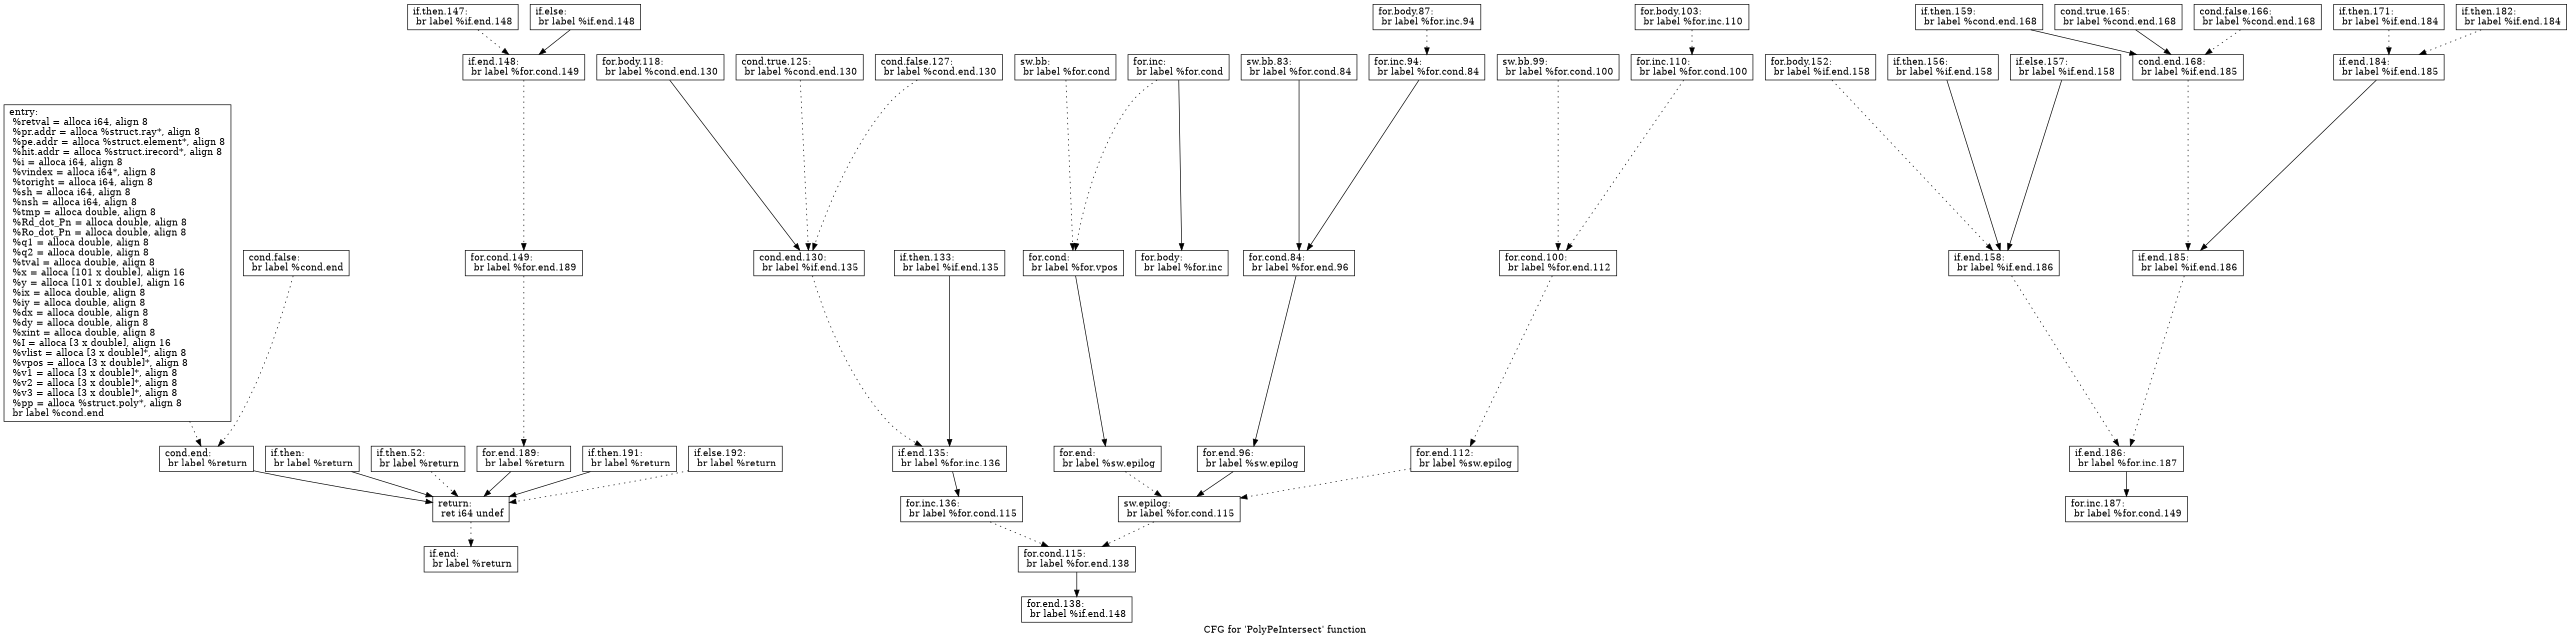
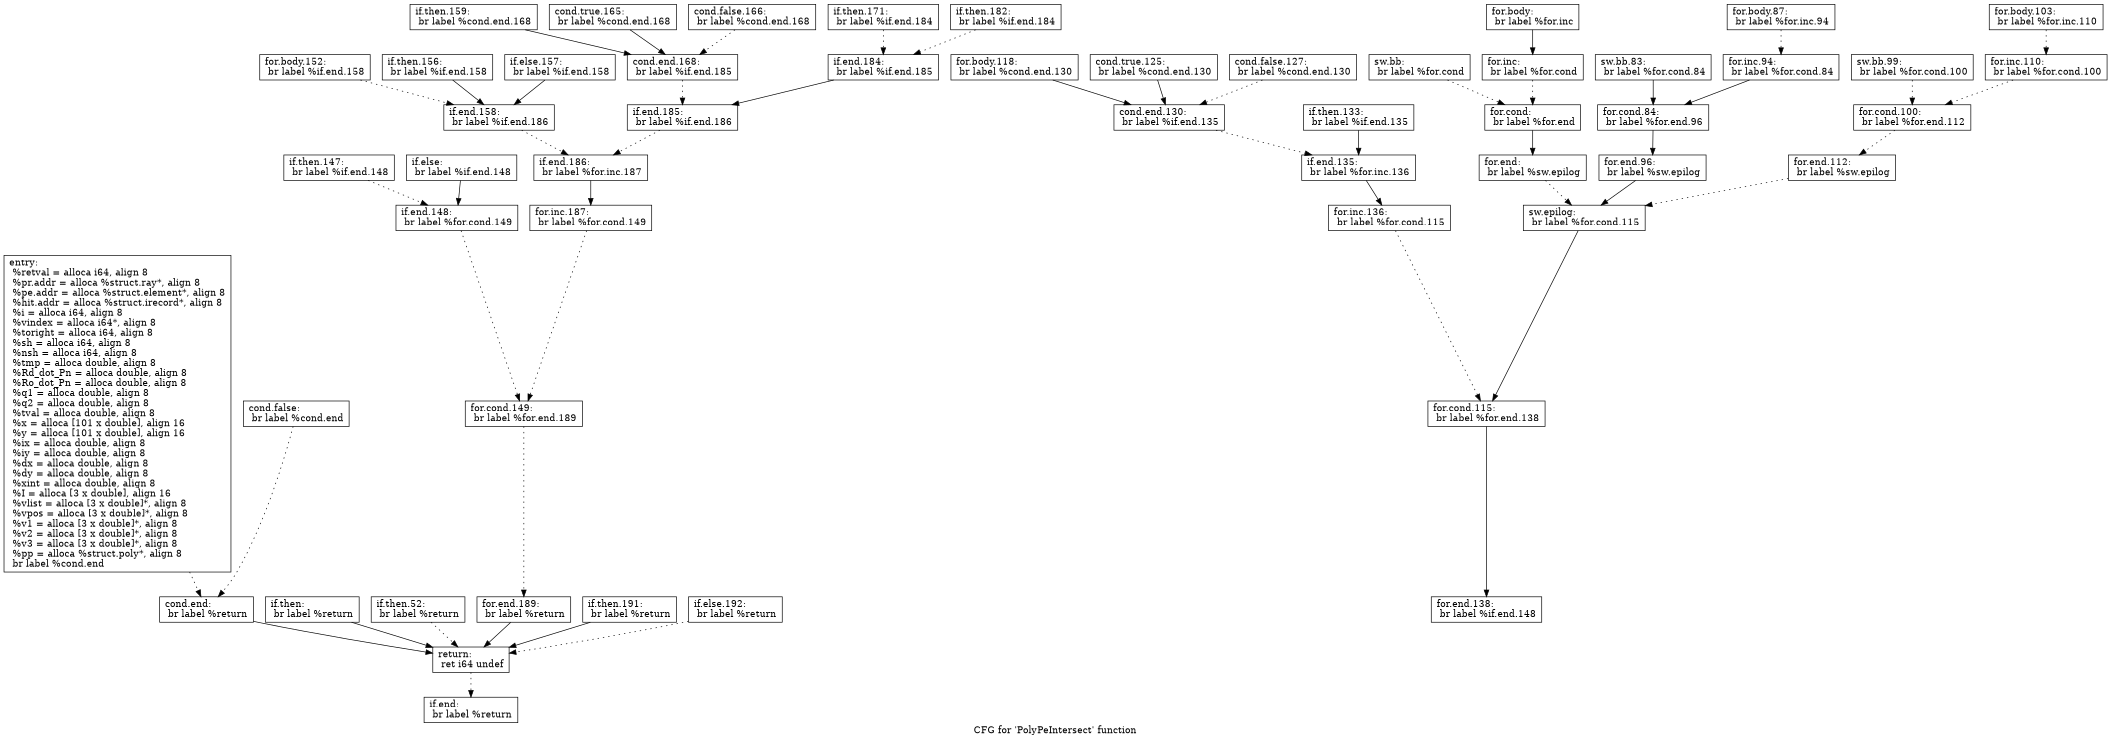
edge "cond.true.125:" -> "cond.end.130:": style dotted -> solid
edge "for.inc:" -> "for.body:": reversed
node "for.cond:": text "br label %for.vpos" -> "br label %for.end"
edge "for.inc.187:" -> "for.cond.149:": added
edge "sw.epilog:" -> "for.cond.115:": style dotted -> solid
